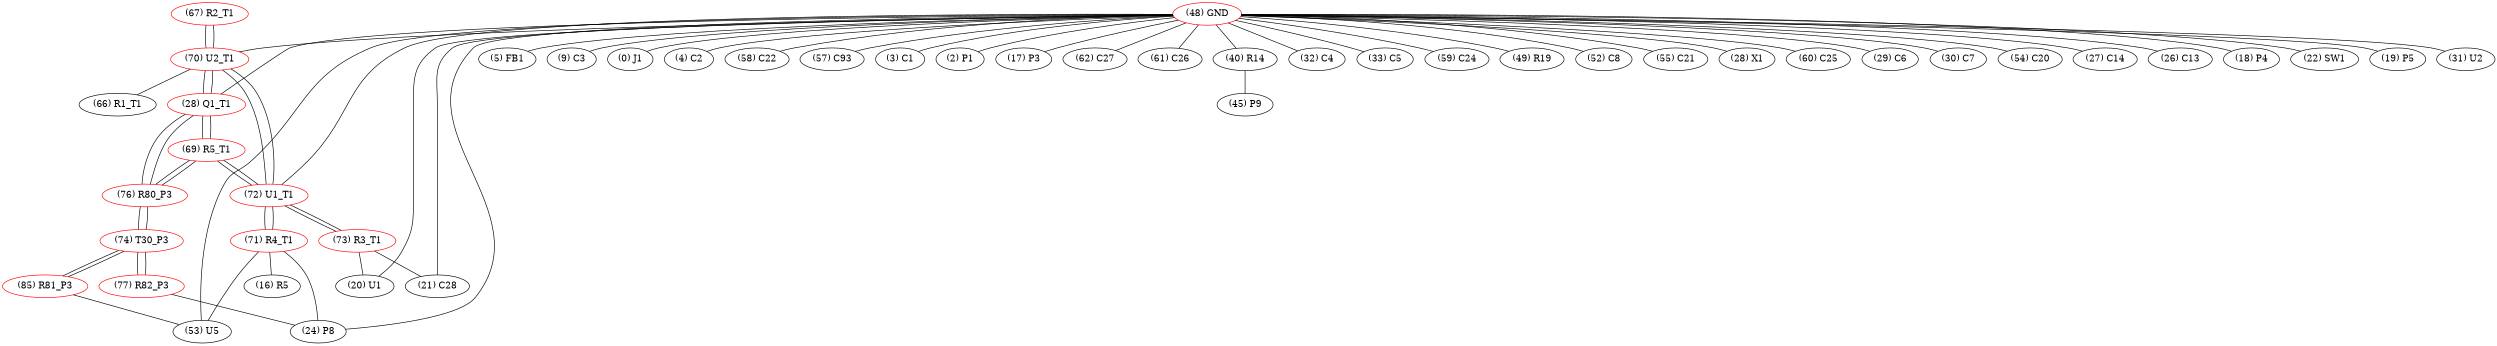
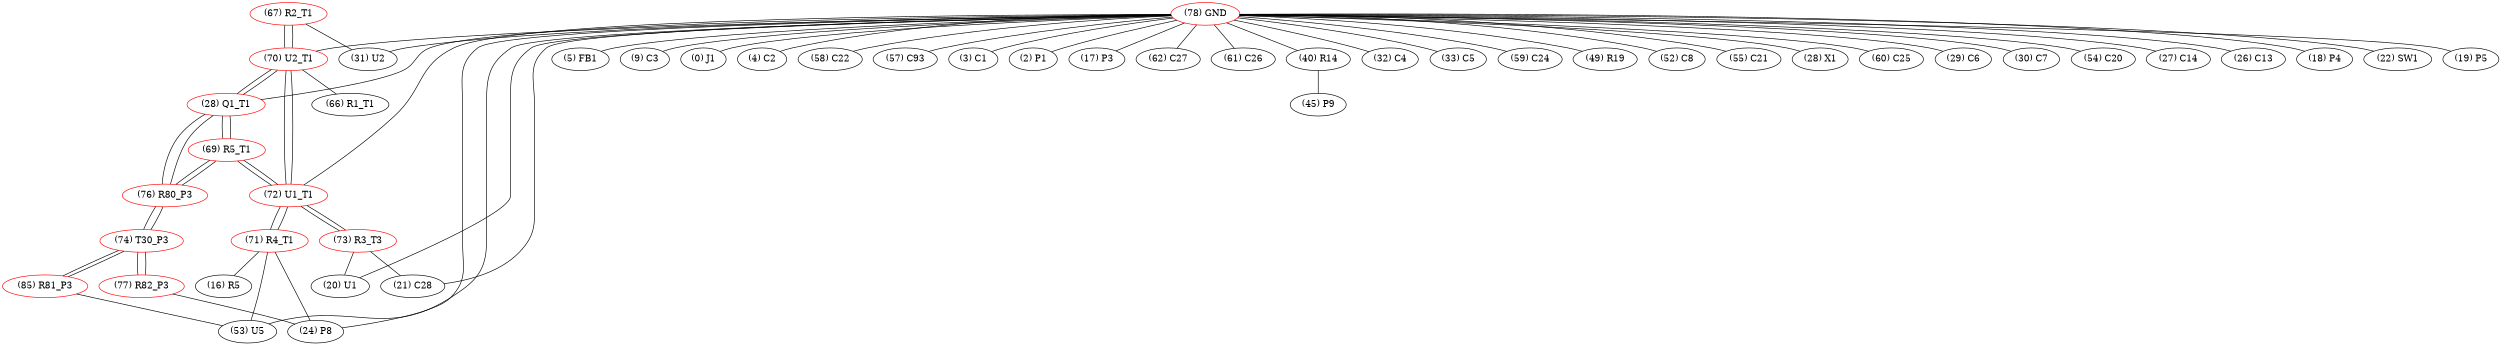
node "(48) GND": label "(48) GND" -> "(78) GND"
edge "(67) R2_T1" -- "(31) U2": added
node "(73) R3_T1": label "(73) R3_T1" -> "(73) R3_T3"
